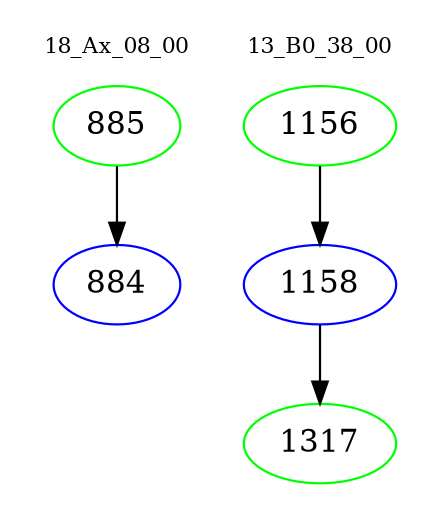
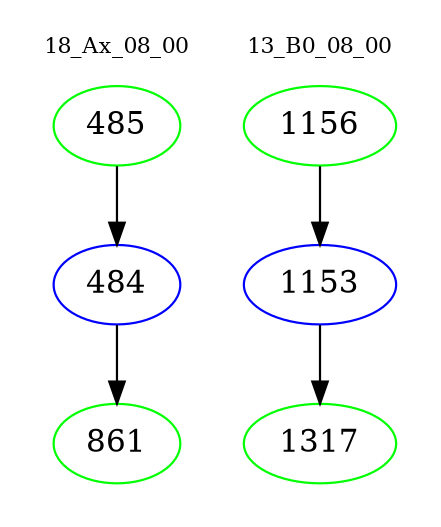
cluster "13_B0_38_00": label "13_B0_38_00" -> "13_B0_08_00"
node "885": label "885" -> "485"
node "884": label "884" -> "484"
node "1158": label "1158" -> "1153"
node "861": added
